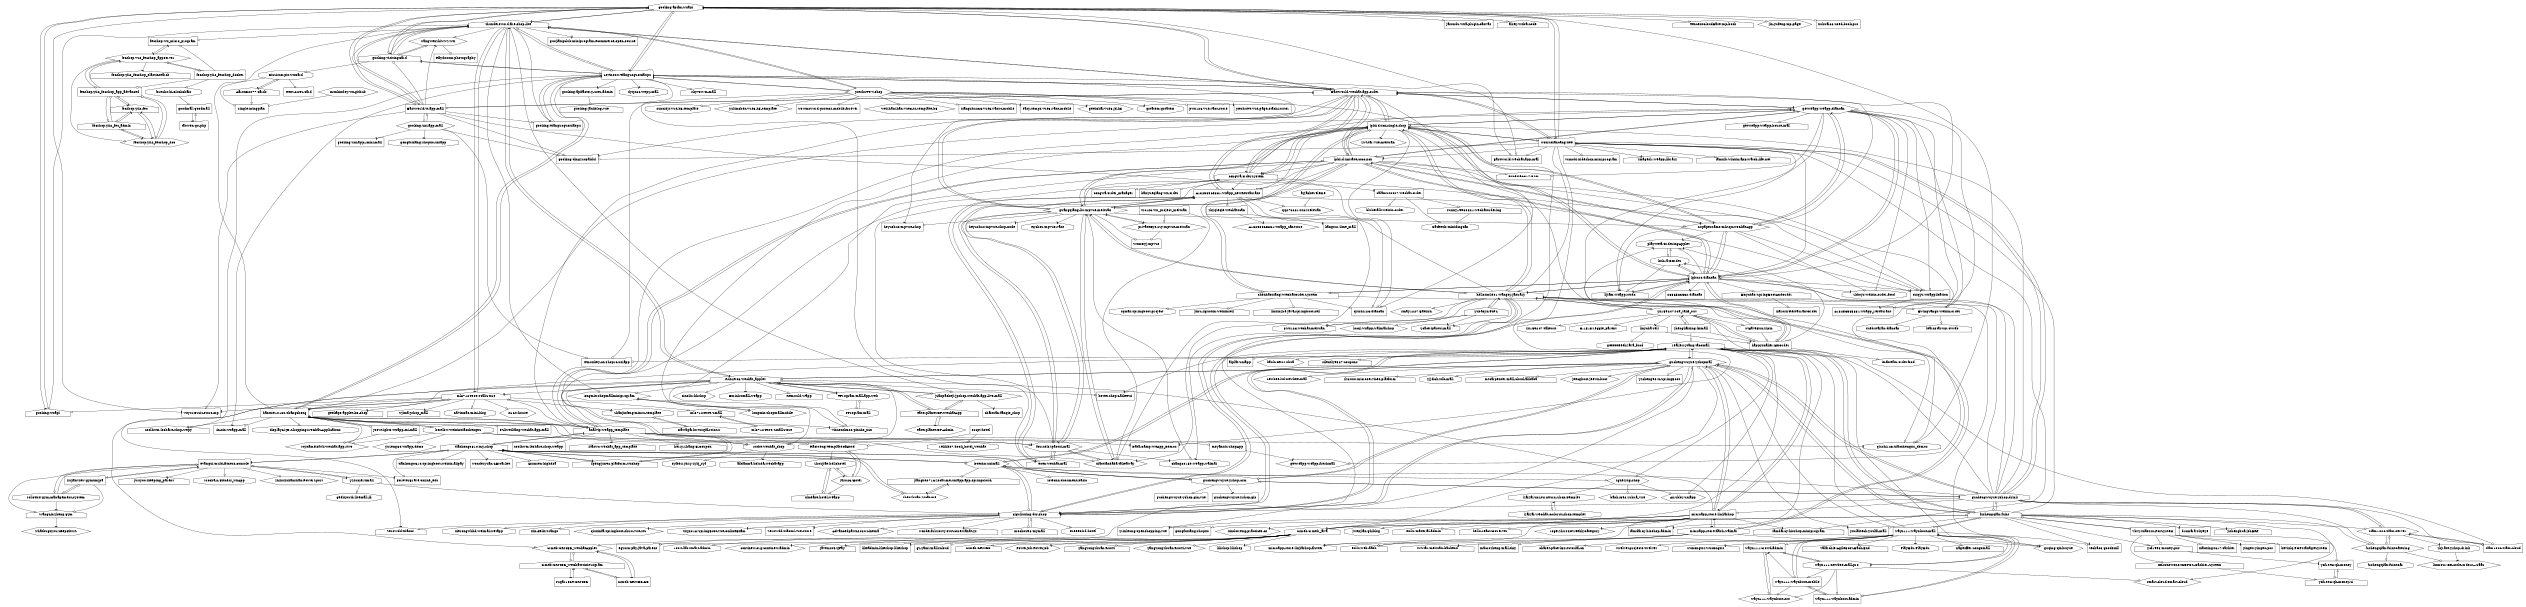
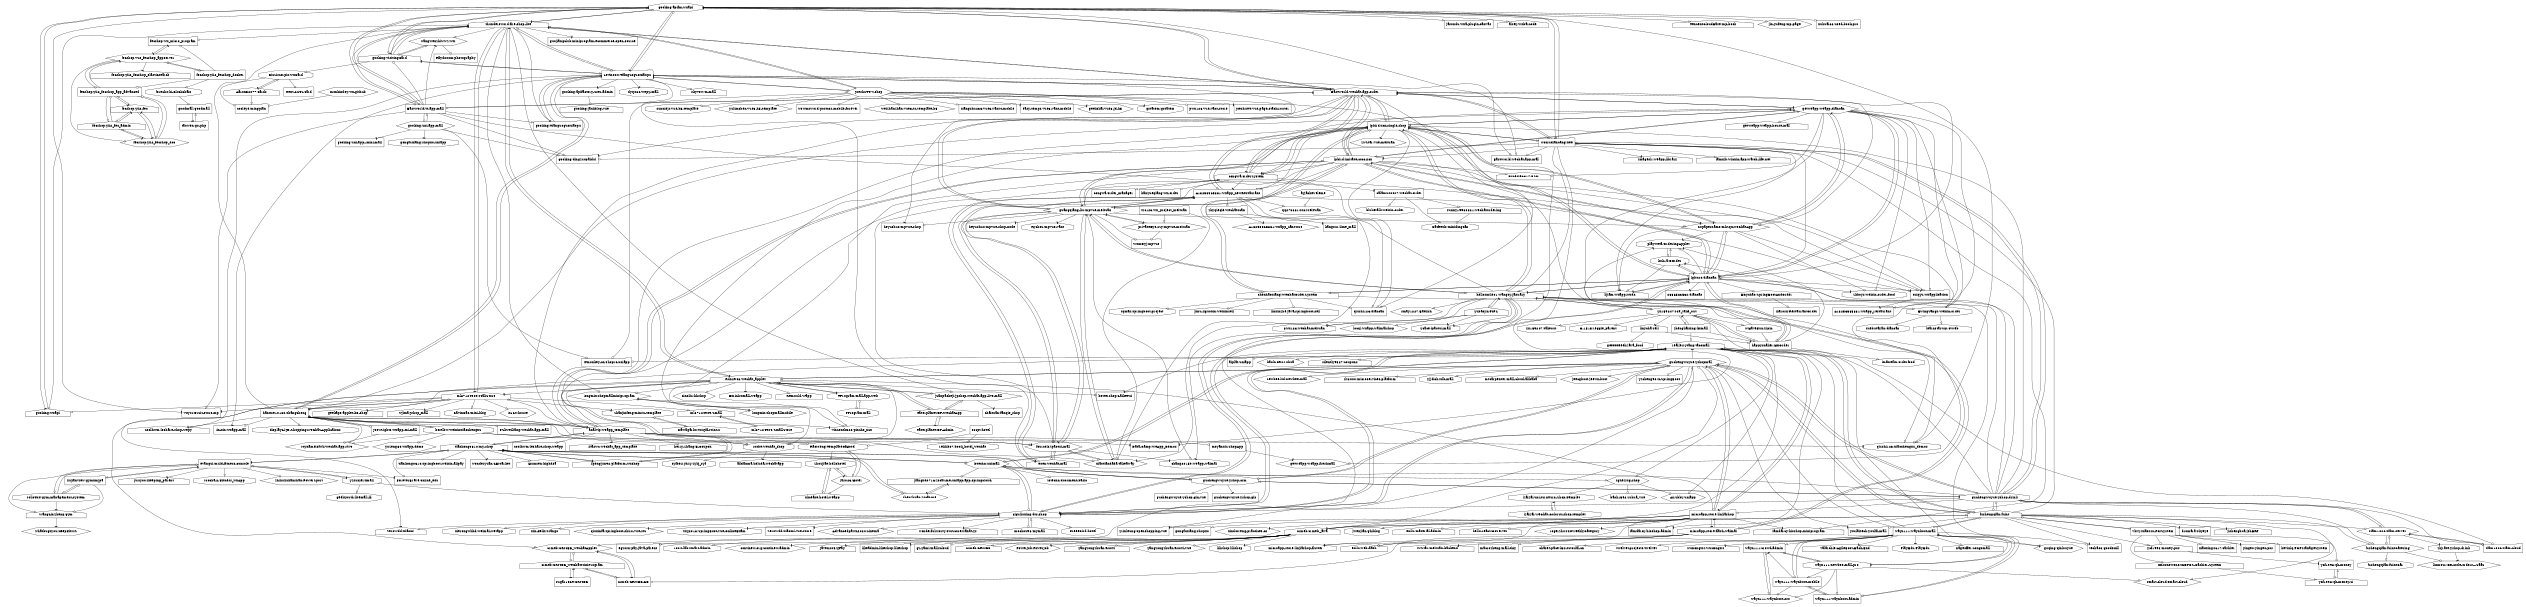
node "single/mingpian": label "single/mingpian" -> "cooleye/mingpian"
node "tumobi/nideshop-mini-program": removed
edge "realjerrytang/tacomall" -> "guchengwuyue/yshopmall": removed
edge "microapp-store/flash-waimai" -> "guqing/qinlouyue": now "microapp-store/flash-waimai" -> "crmeb/CRMEB-H5"
